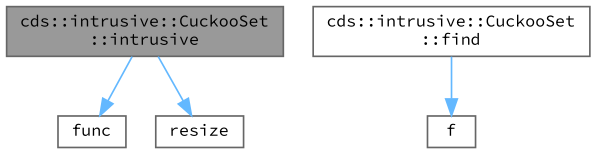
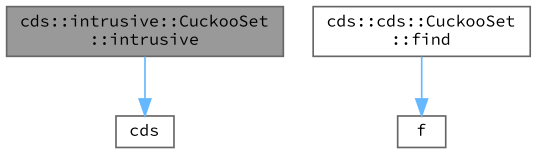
node "cds::intrusive::CuckooSet ::find": label "cds::intrusive::CuckooSet ::find" -> "cds::cds::CuckooSet ::find"
node "func": removed
node "resize": label "resize" -> "cds"
